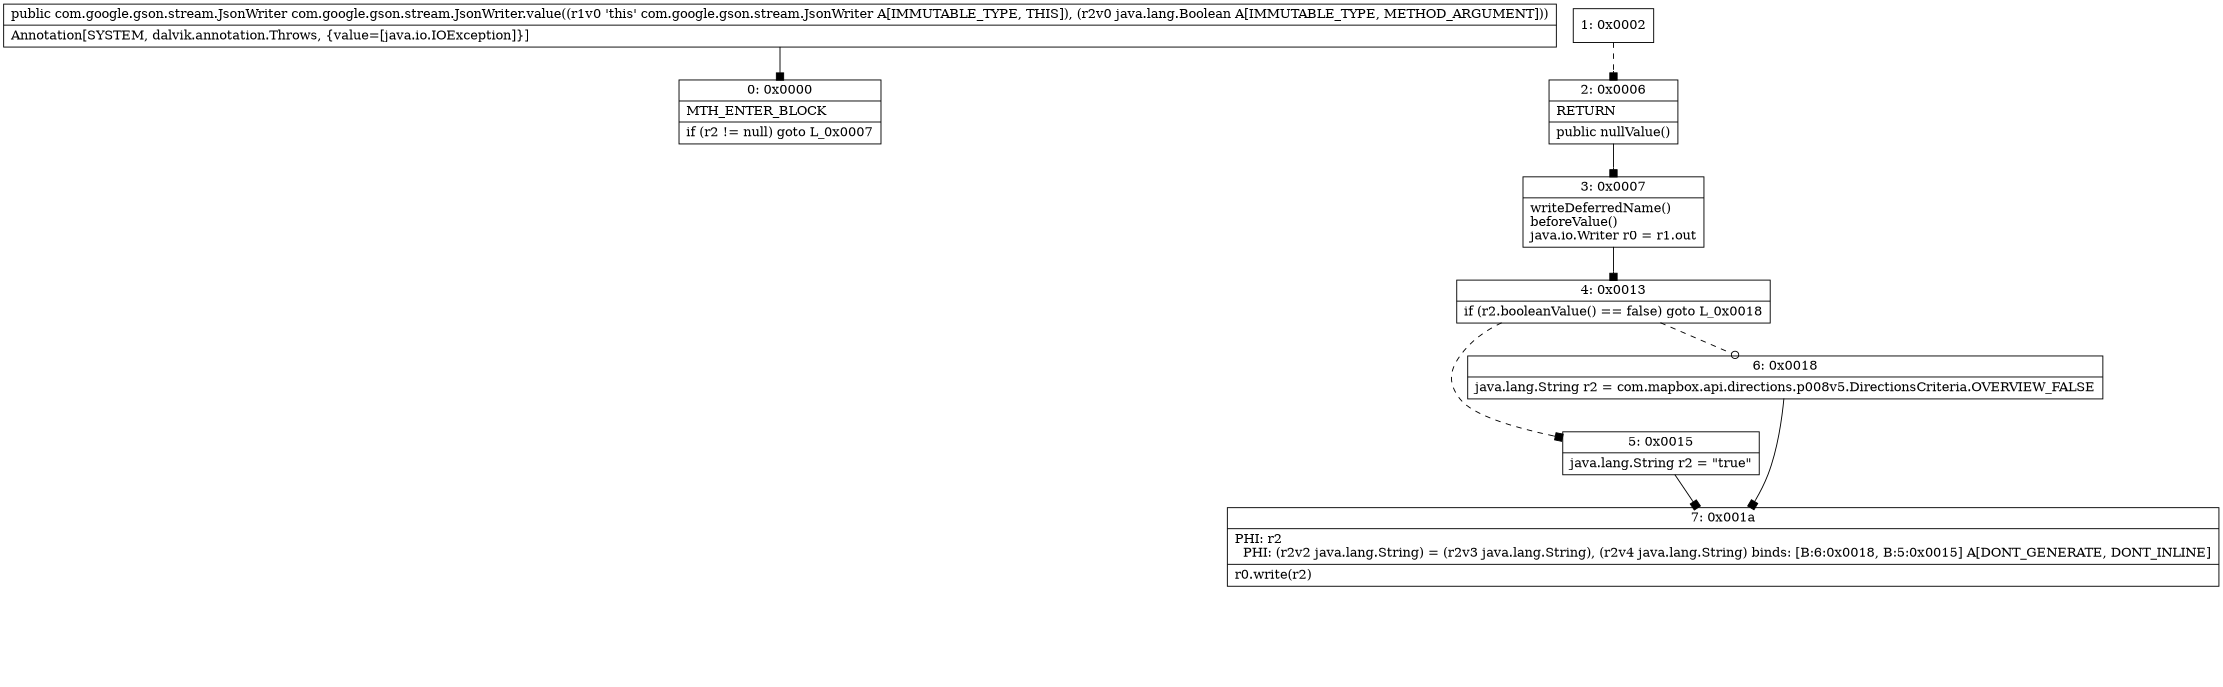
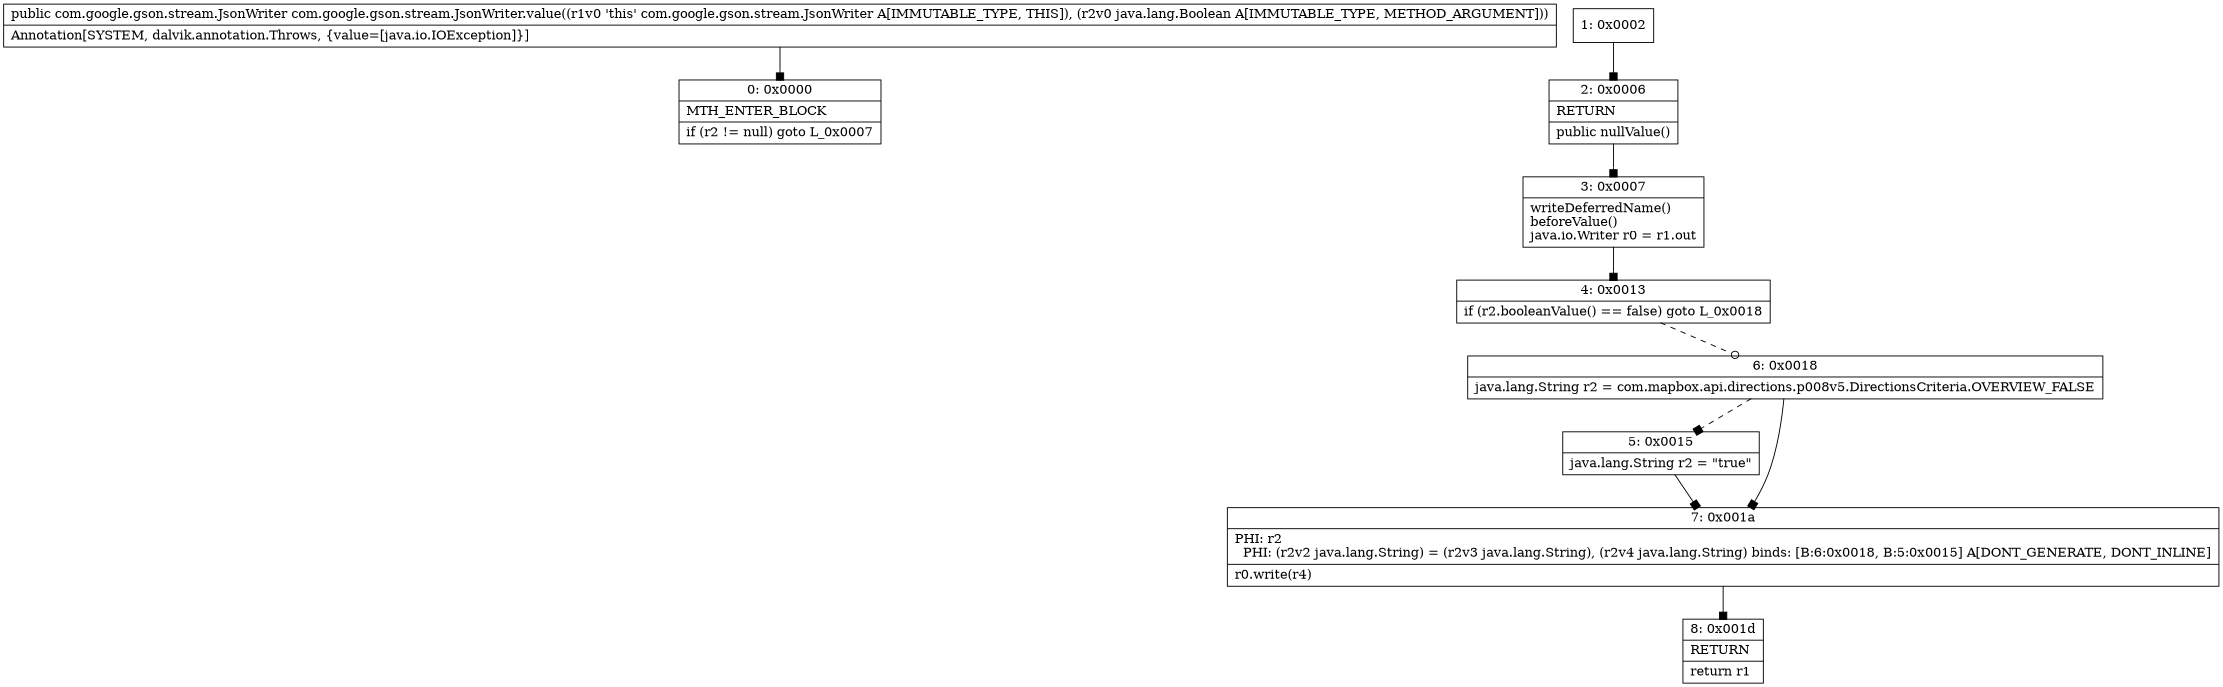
edge "1: 0x0002" -> "2: 0x0006": style dashed -> solid
edge "4: 0x0013" -> "5: 0x0015": now "6: 0x0018" -> "5: 0x0015"
node "7: 0x001a": text "r0.write(r2)" -> "r0.write(r4)"
node "8: 0x001d": added
